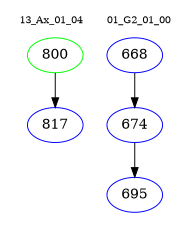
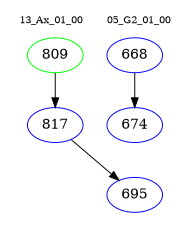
cluster "13_Ax_01_04": label "13_Ax_01_04" -> "13_Ax_01_00"
cluster "01_G2_01_00": label "01_G2_01_00" -> "05_G2_01_00"
node "800": label "800" -> "809"
edge "674" -> "695": now "817" -> "695"
